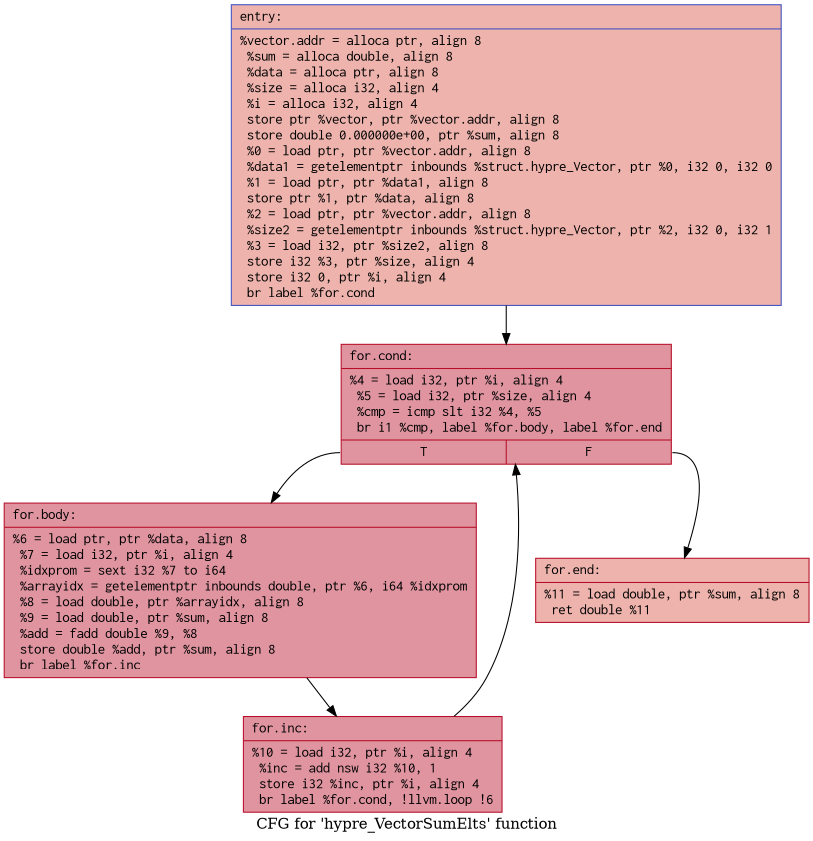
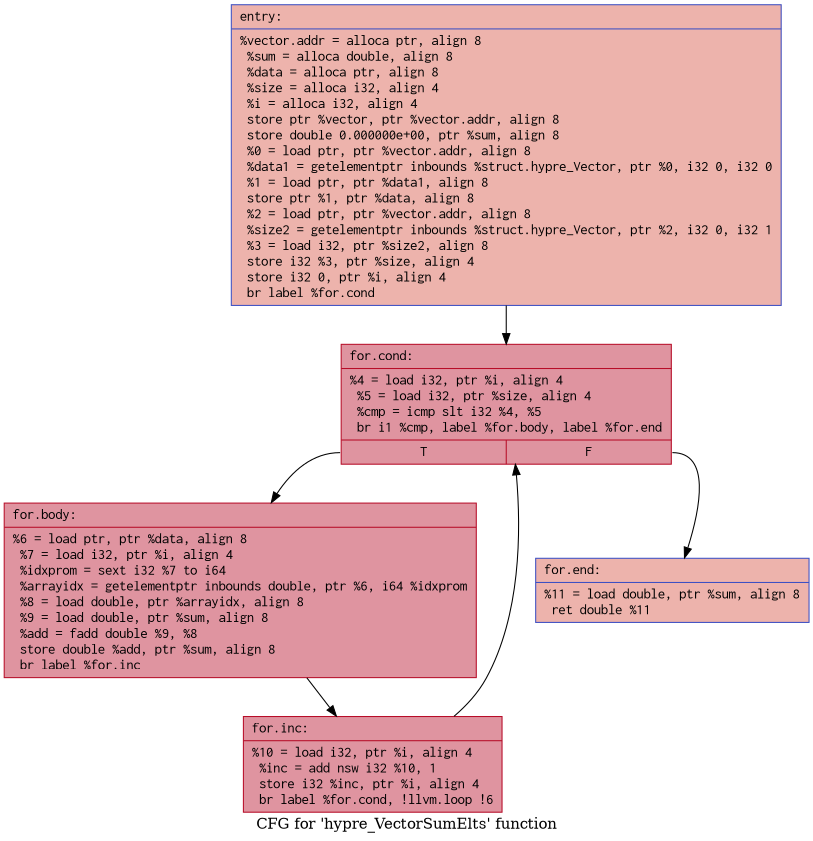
node "for.end:": color #b70d28ff -> #3d50c3ff
